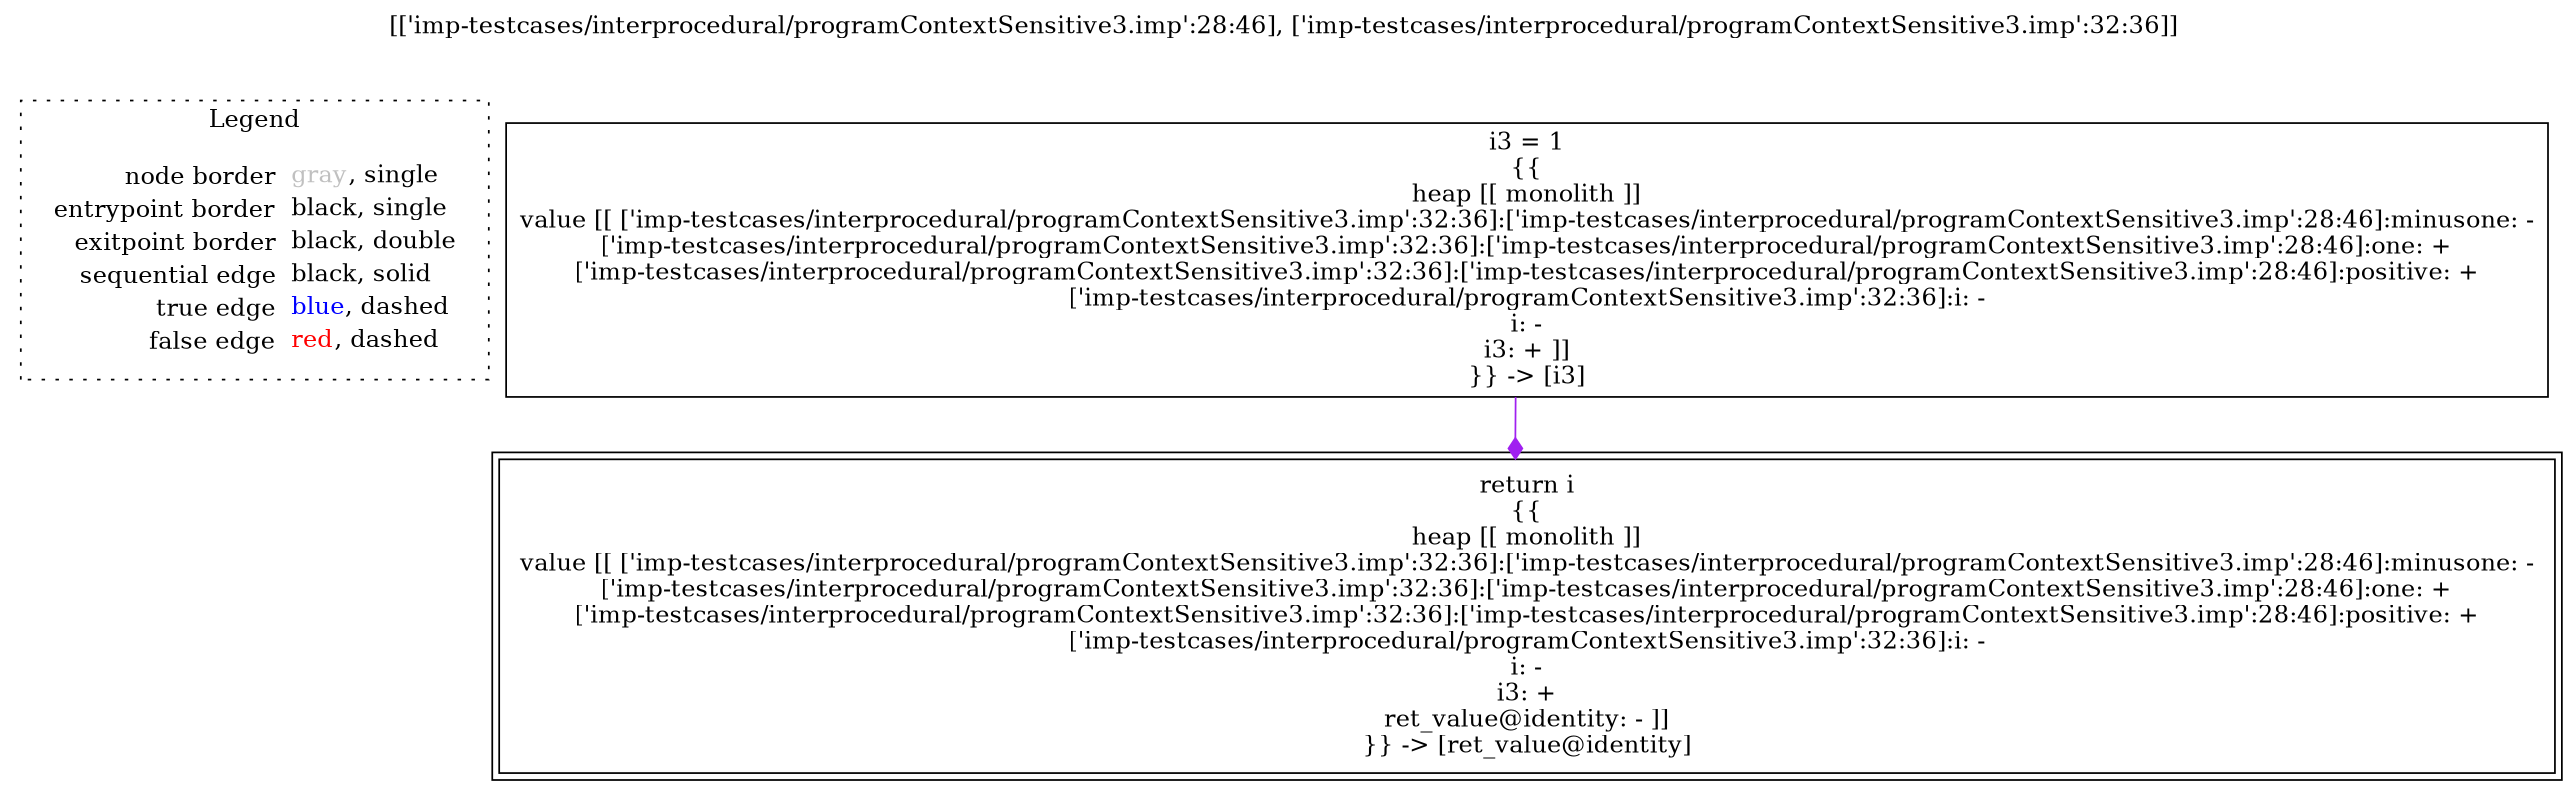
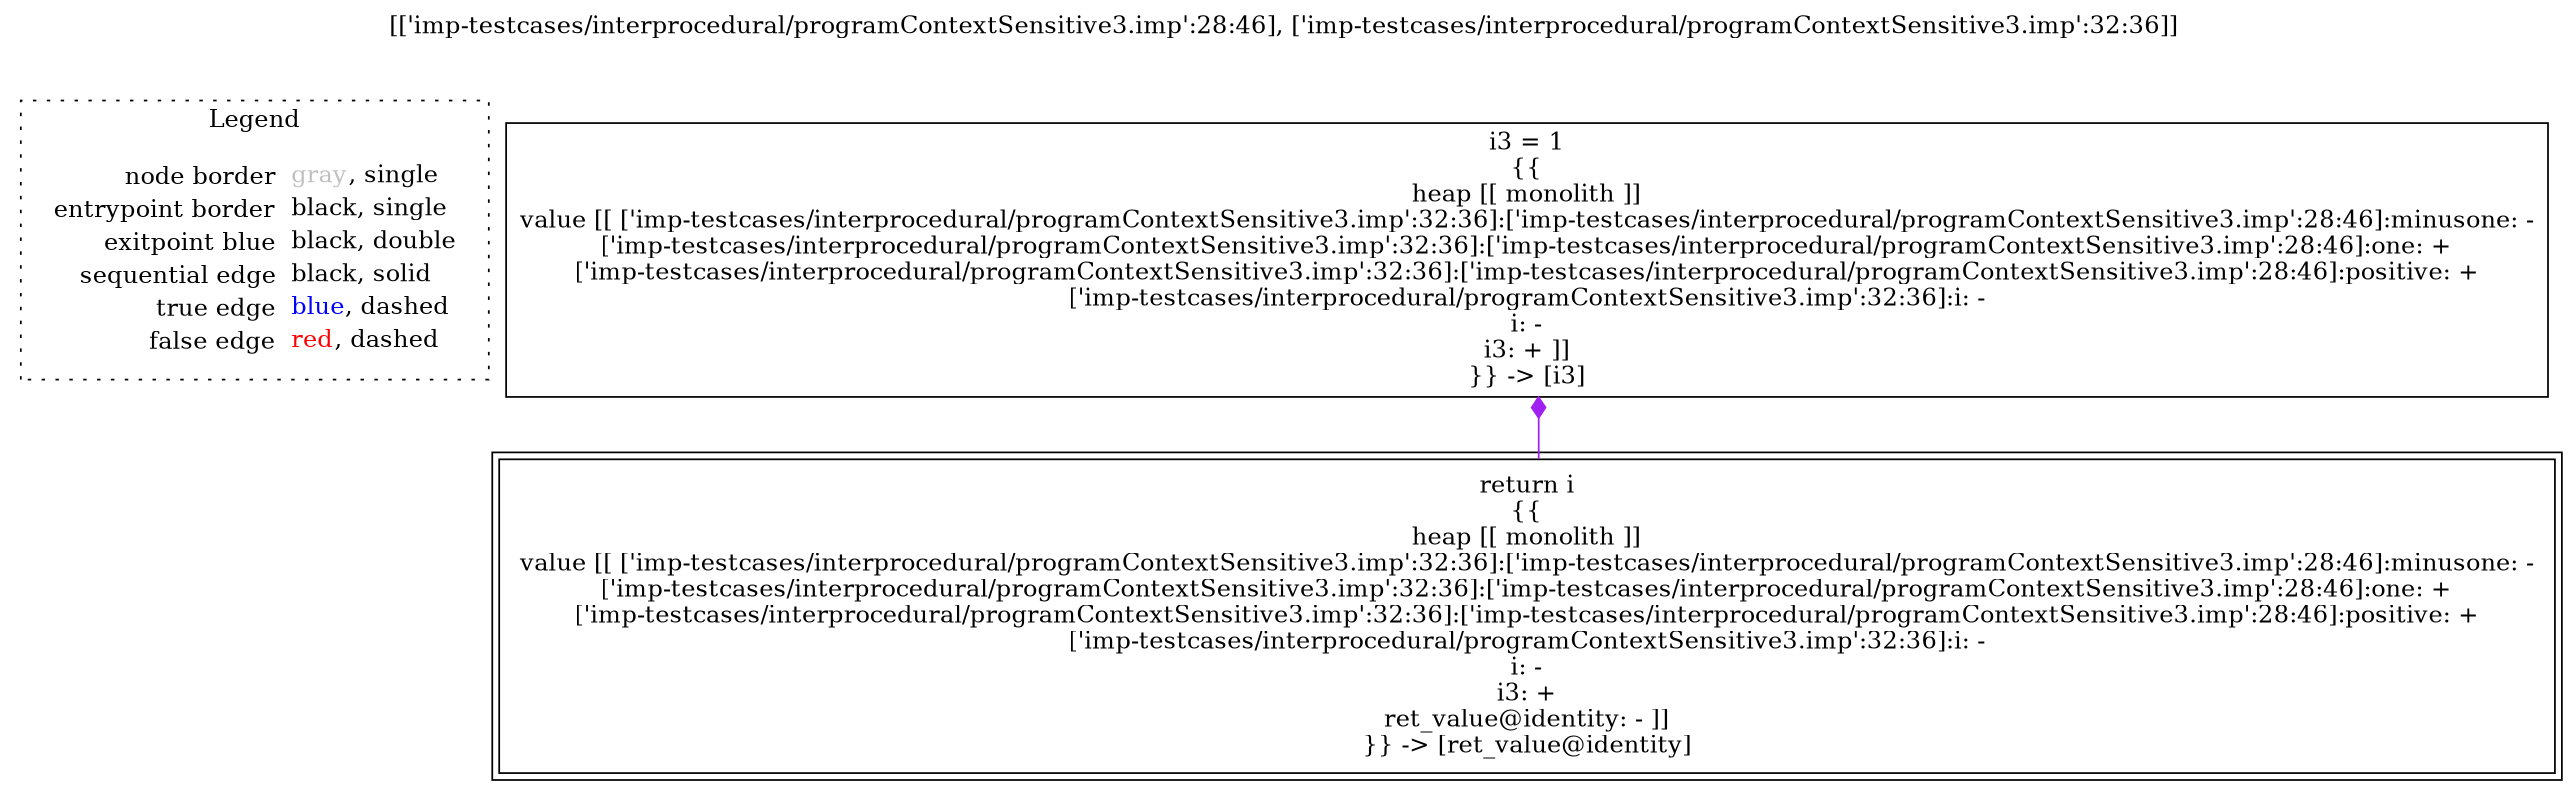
node "node border": text "exitpoint border" -> "exitpoint blue"
edge "i3 = 1" -> "return i": reversed
